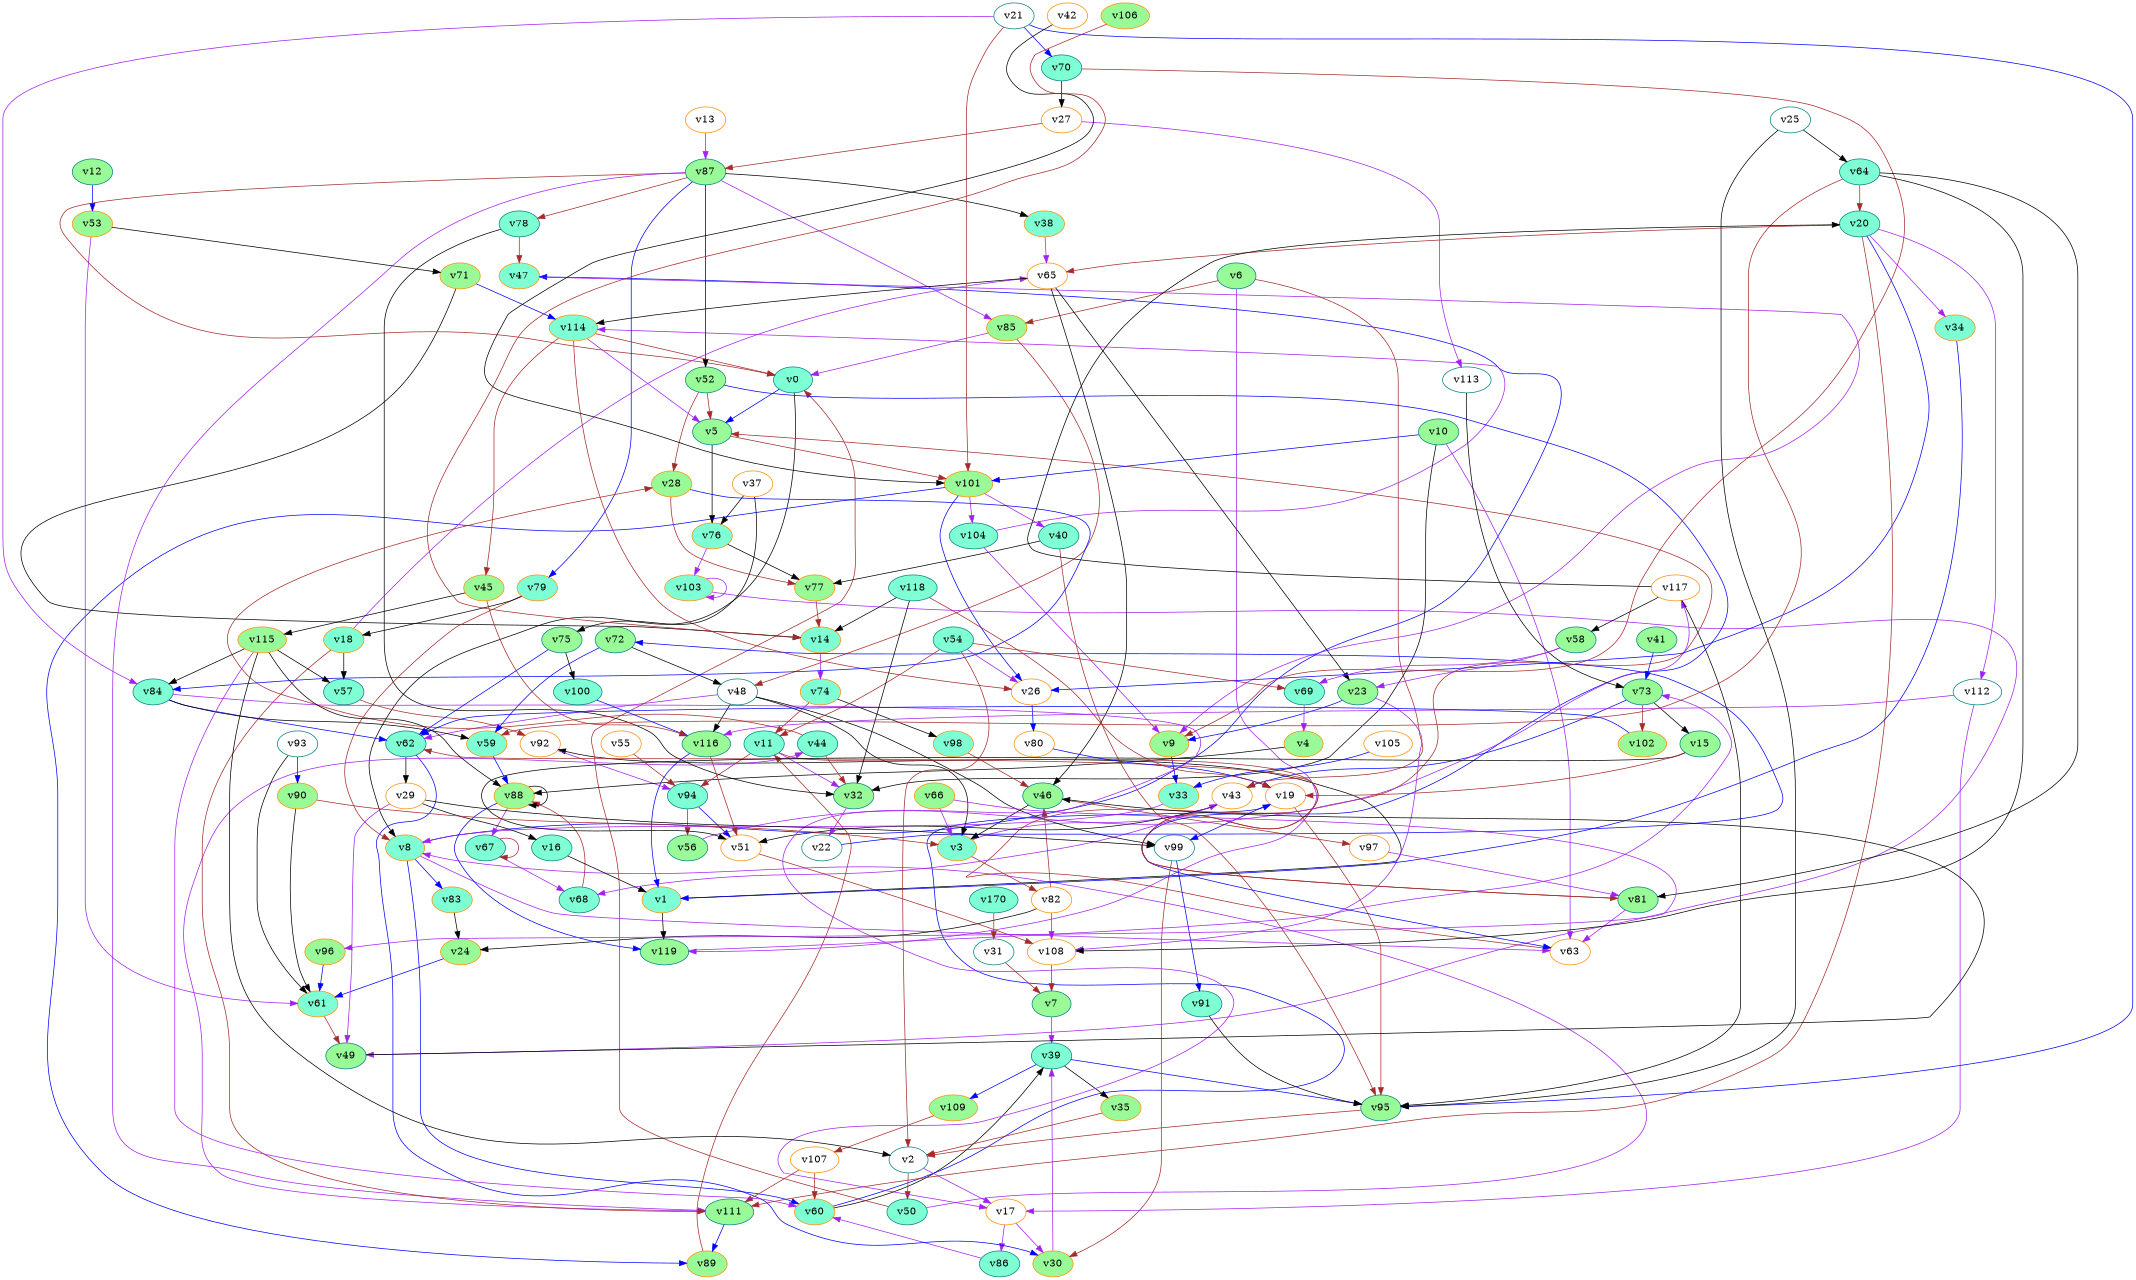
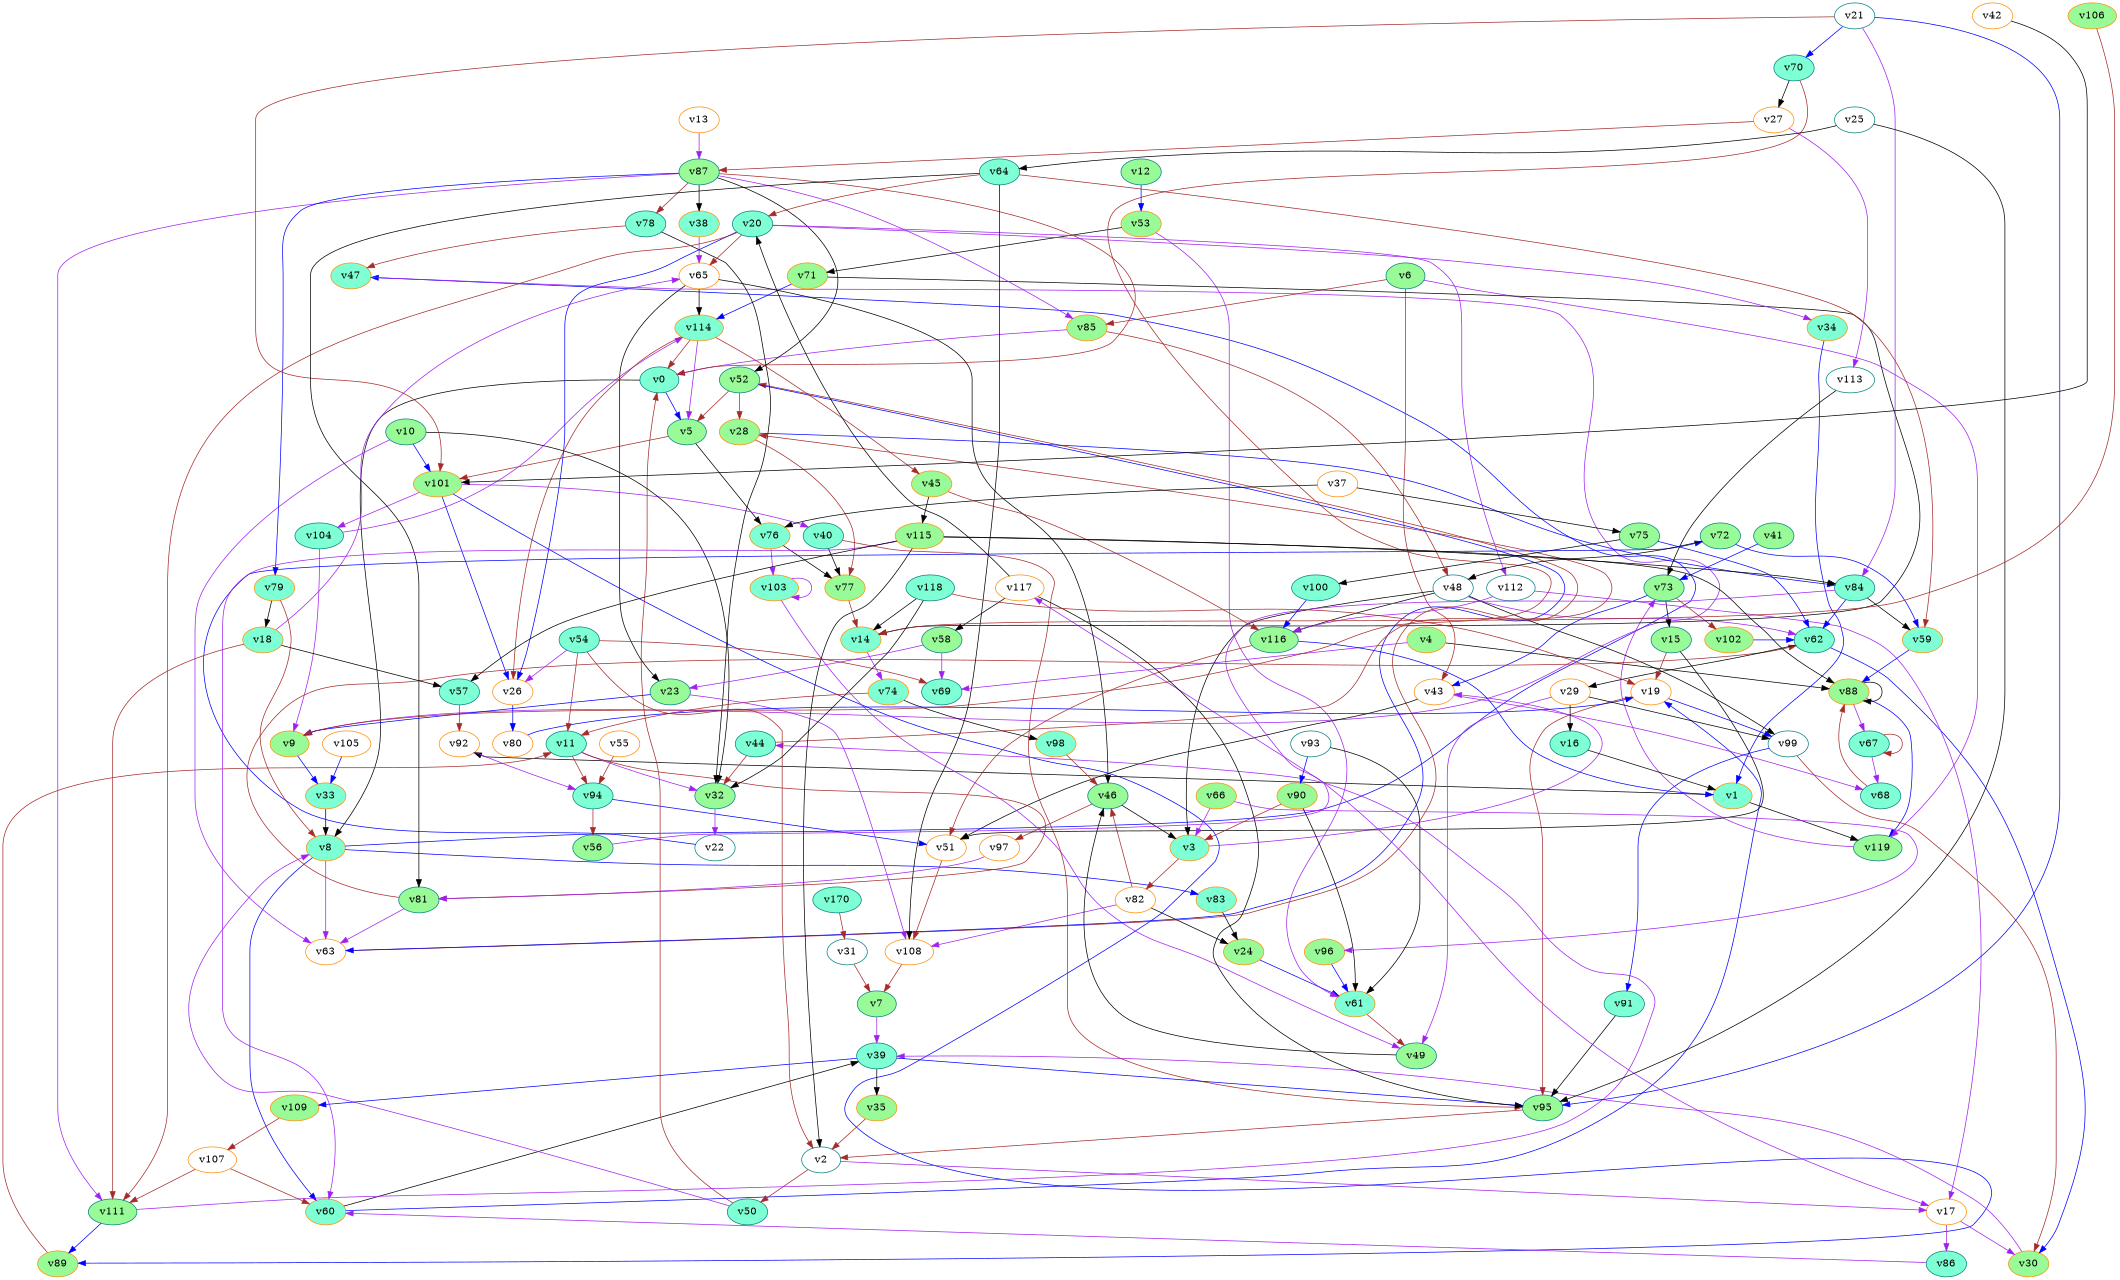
edge "v69" -> "v4": reversed
edge "v63" -> "v5": now "v63" -> "v52"
edge "v33" -> "v8": color purple -> black
